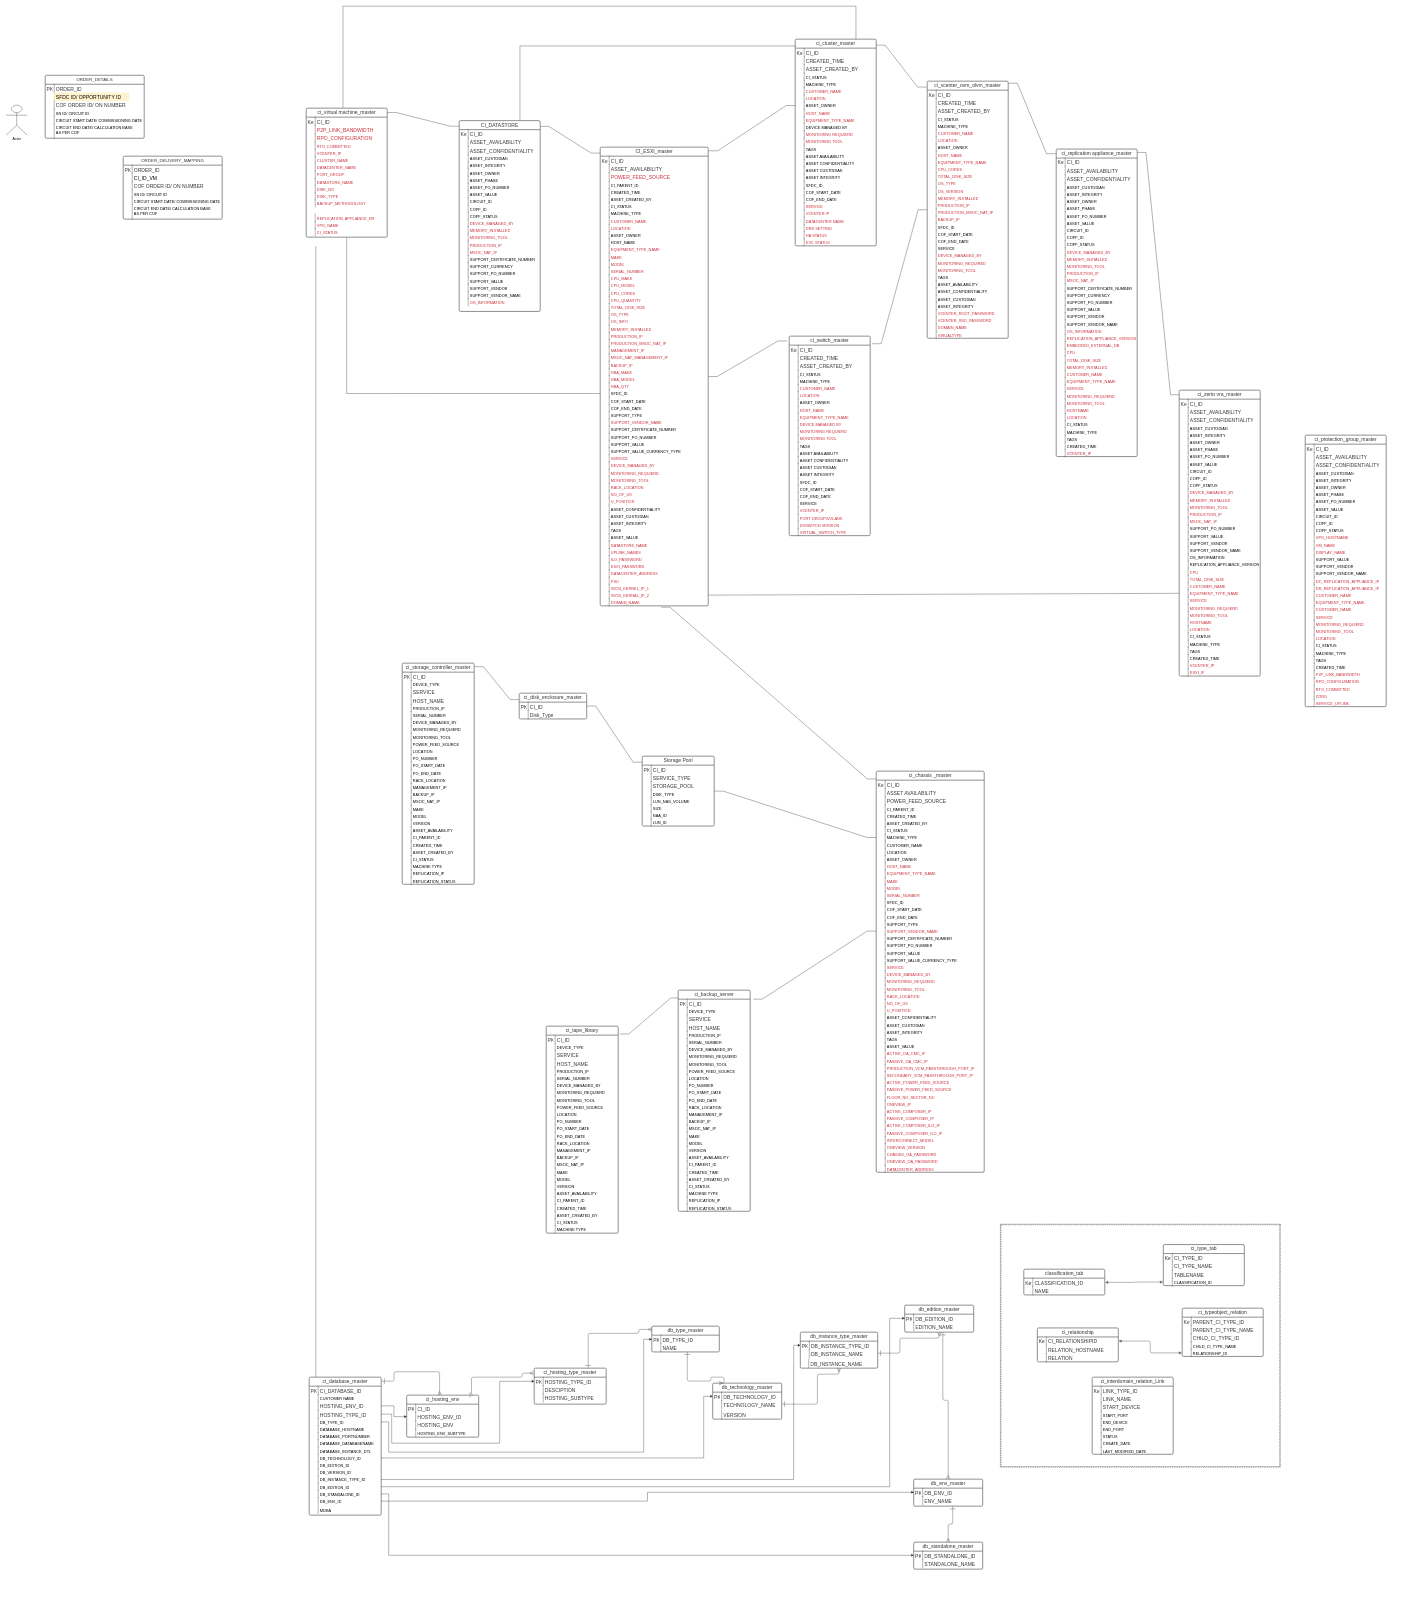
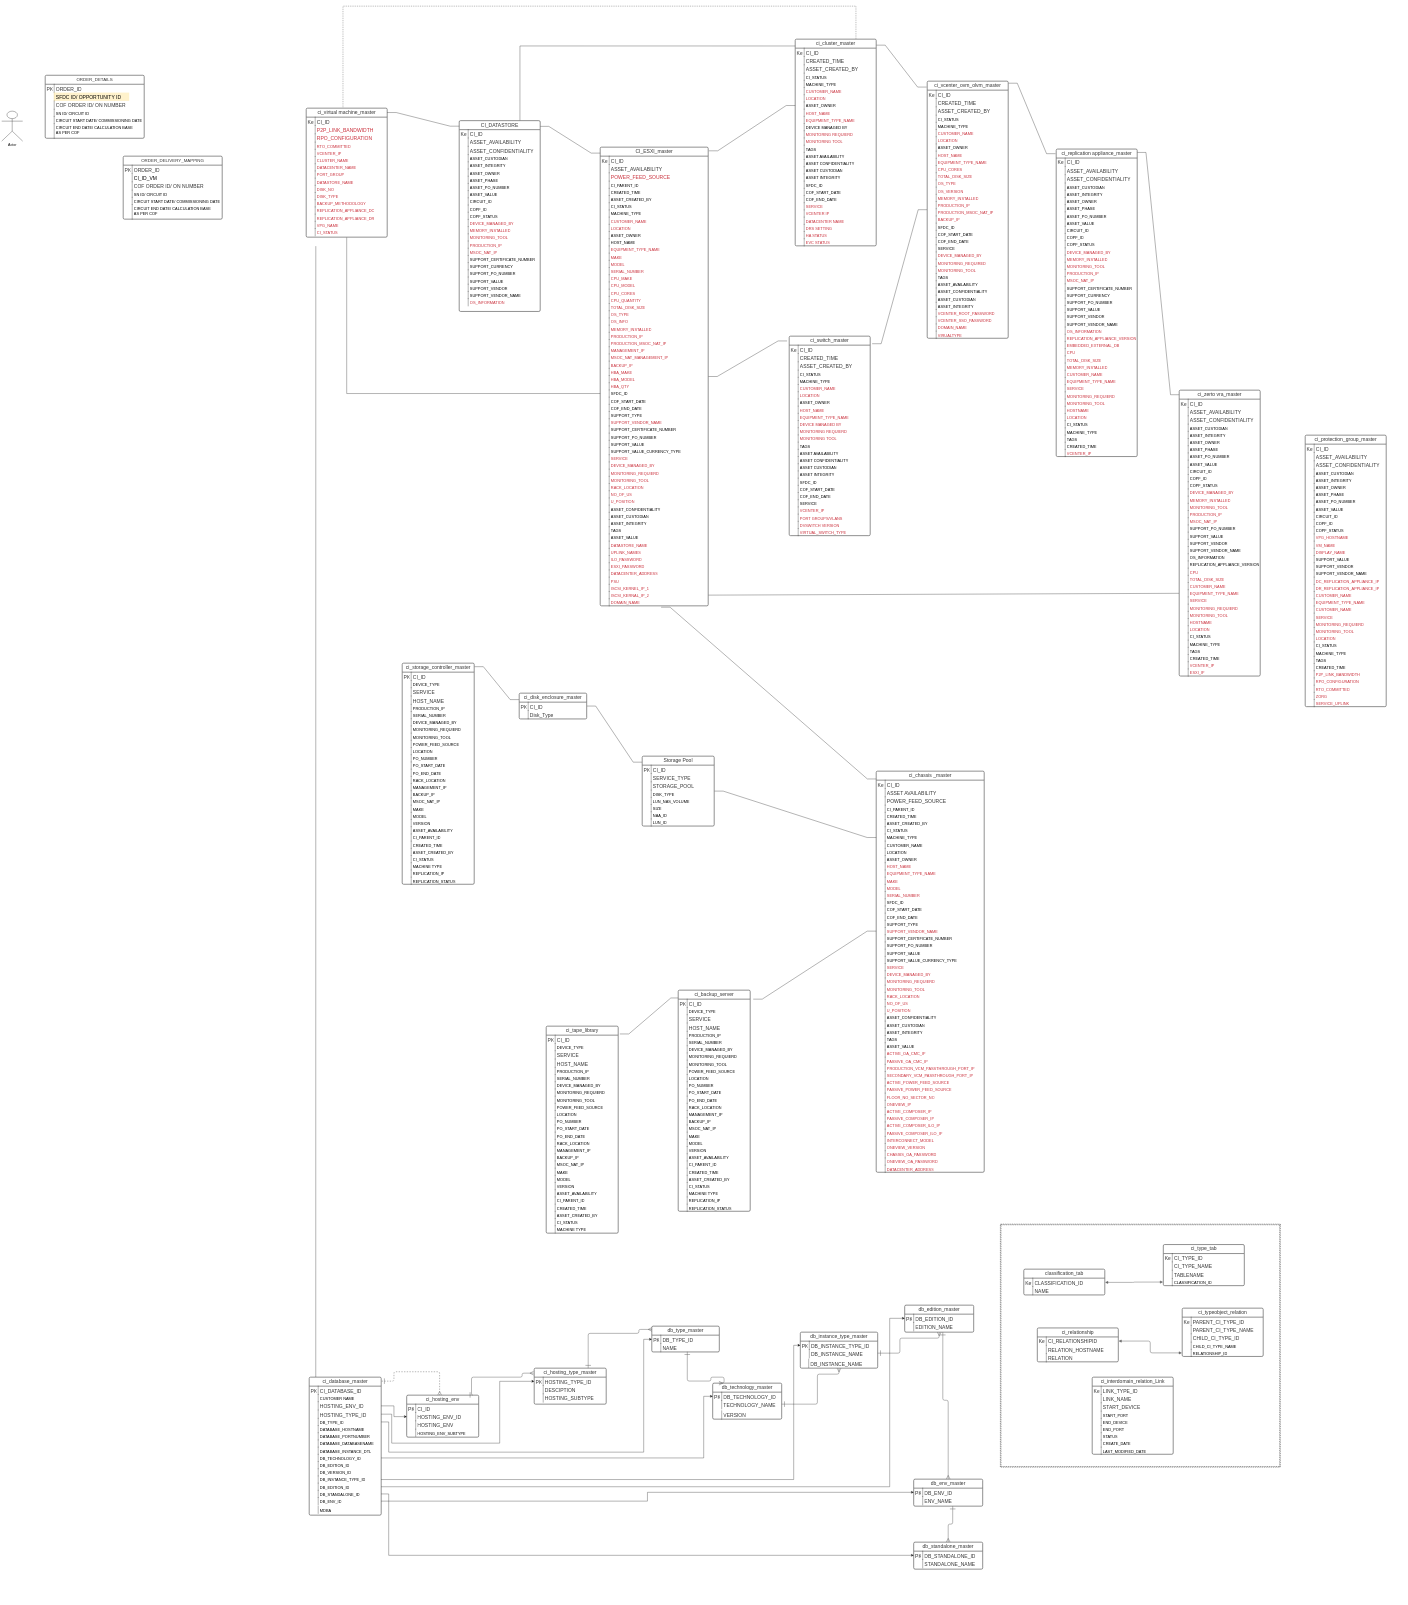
edge "ci_cluster_master" -- "ci_virtual machine_master": style solid -> dashed
node "Actor": moved (17, 120) -> (12, 126)
node "REPLICATION_APPLIANCE_DC": added
edge "ci_hosting_env" -- "ci_database_master": style solid -> dashed
